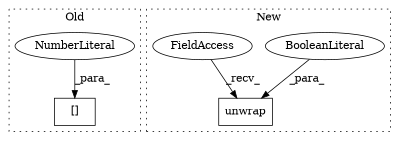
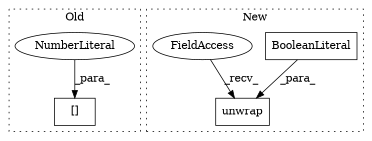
node "BooleanLiteral": shape ellipse -> box
